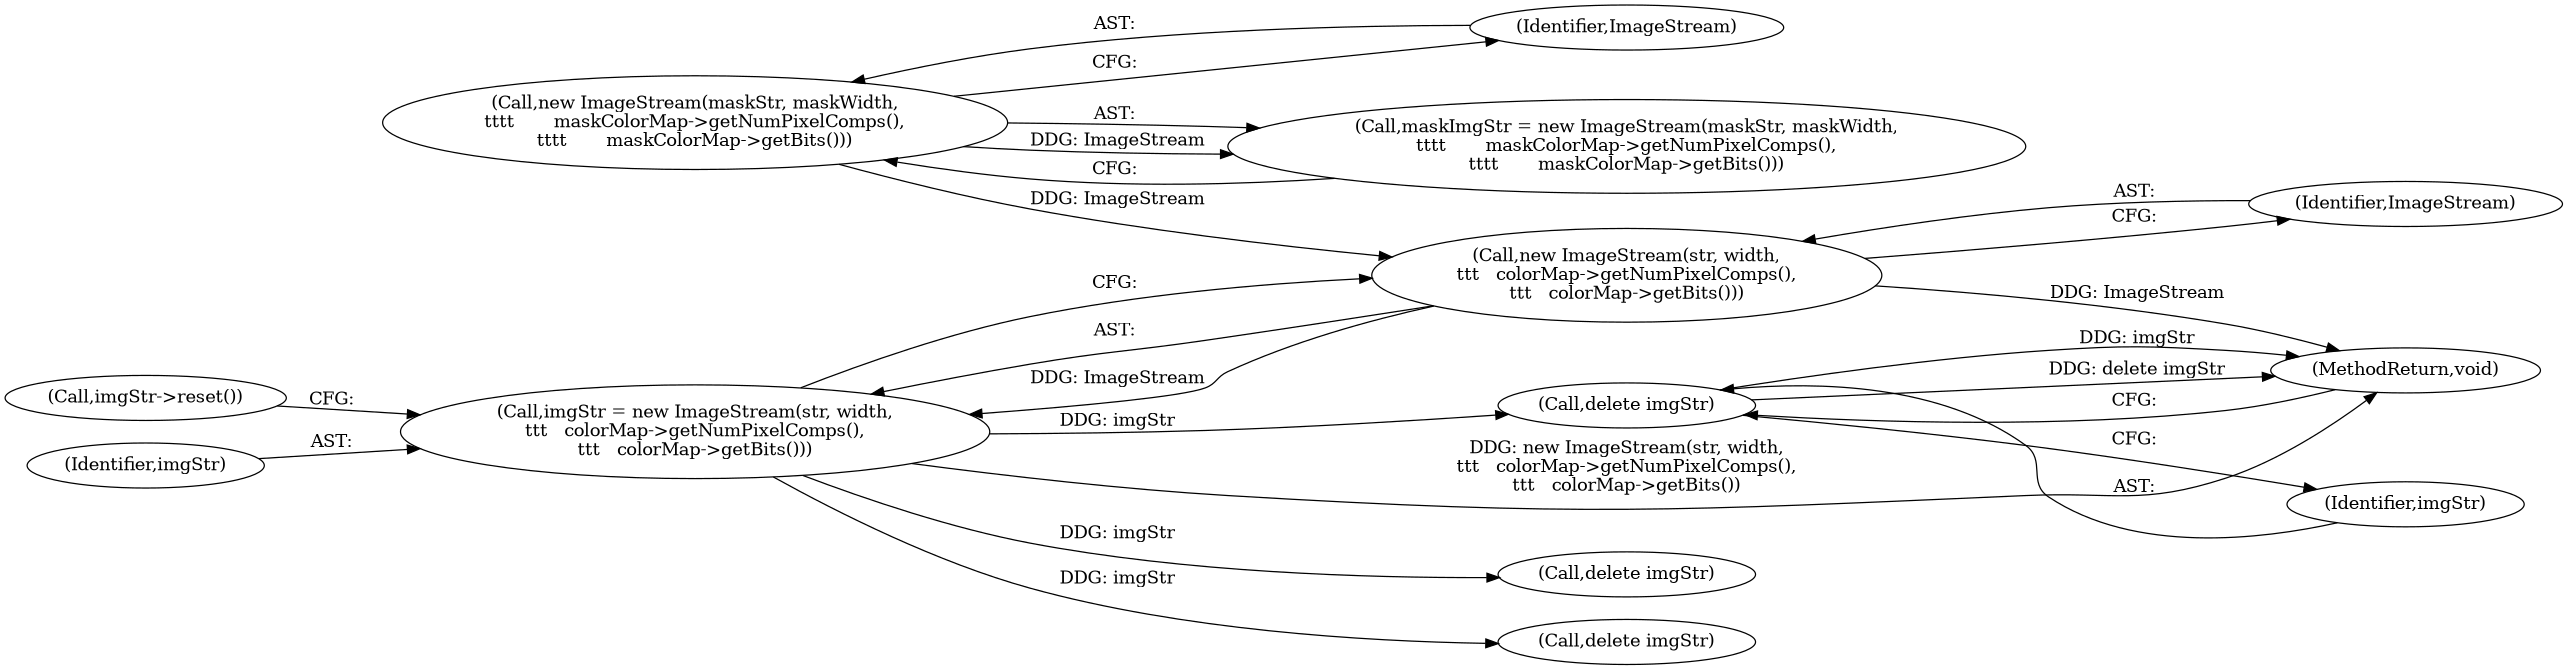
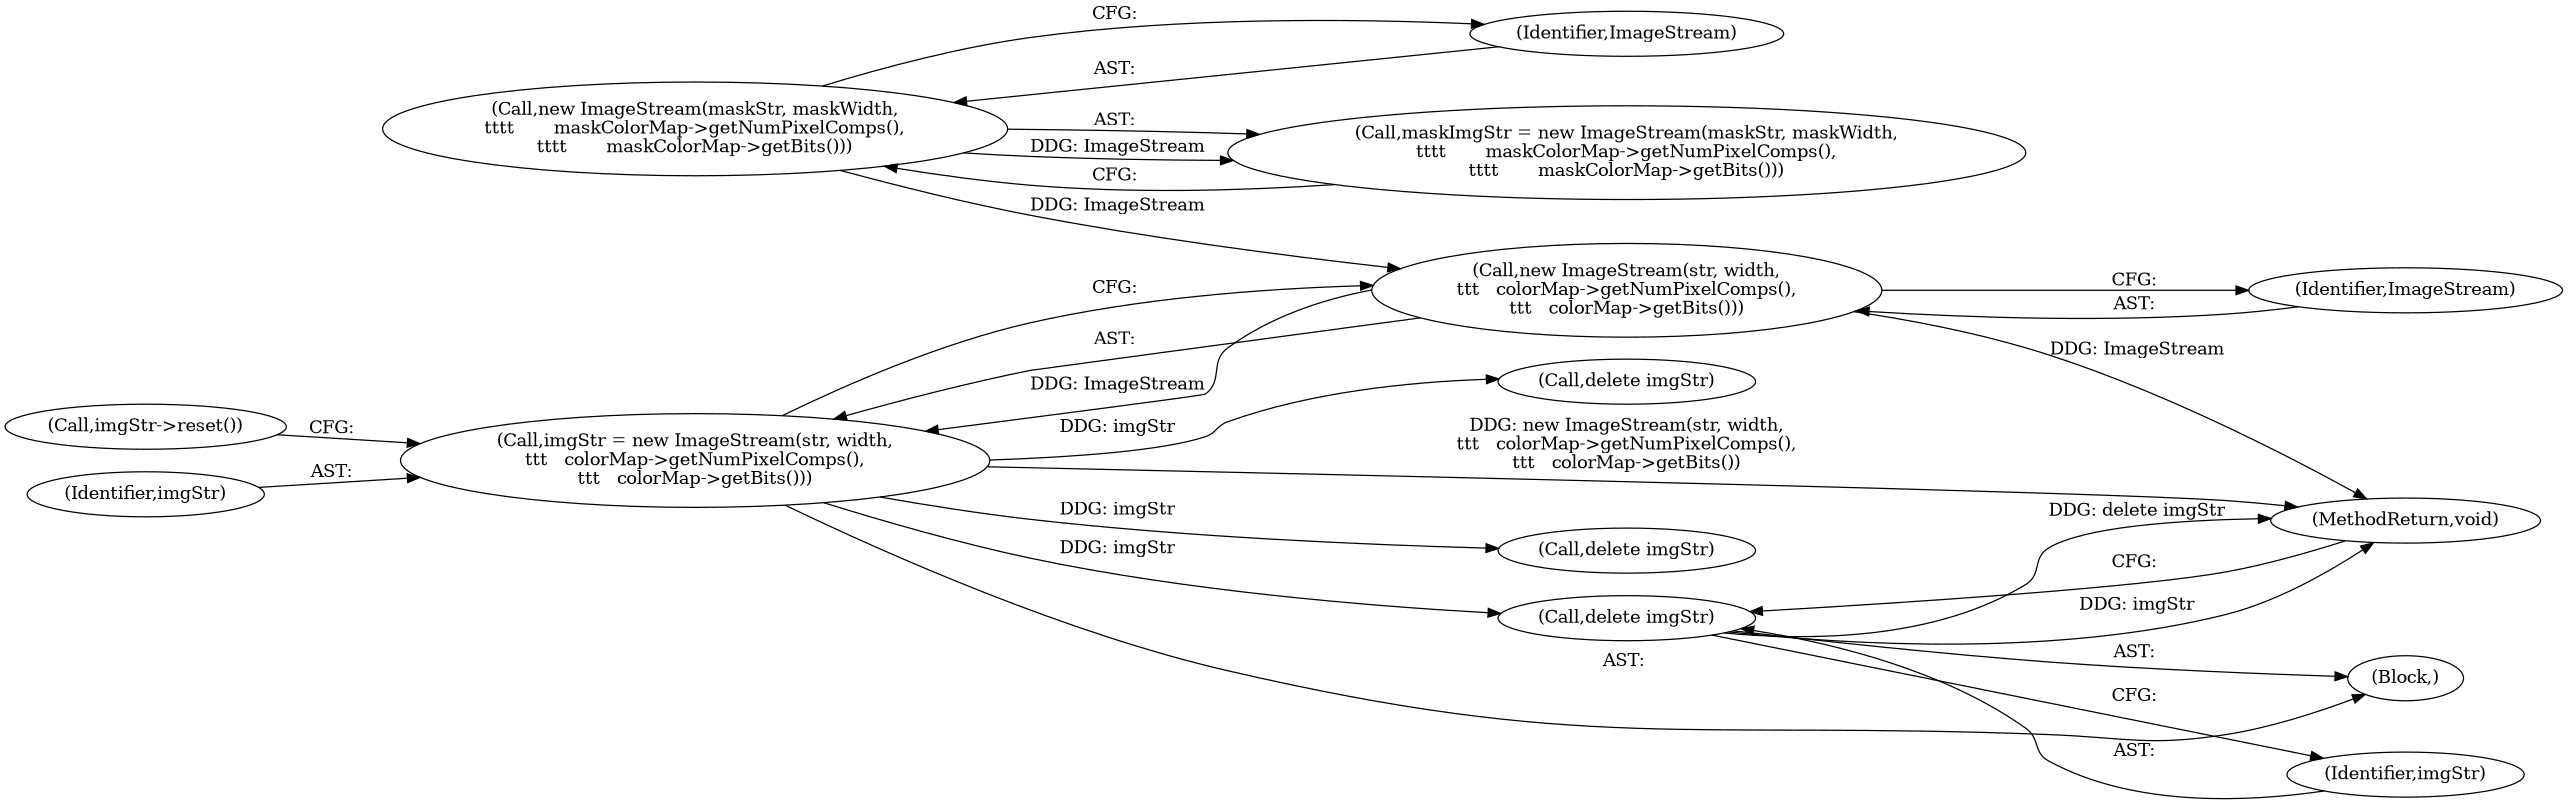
node "(Block,)": added
